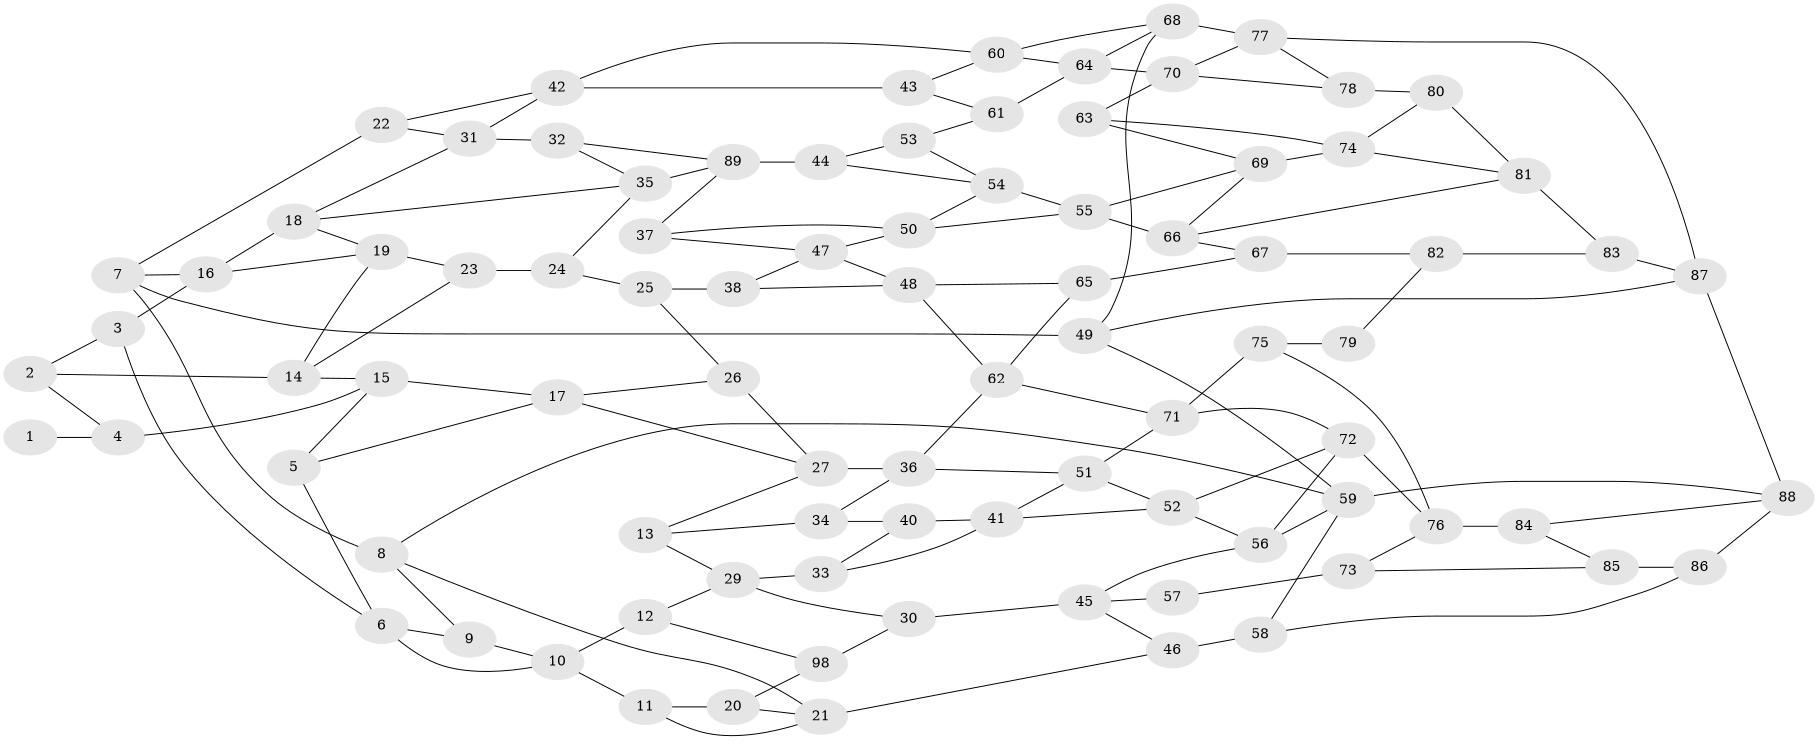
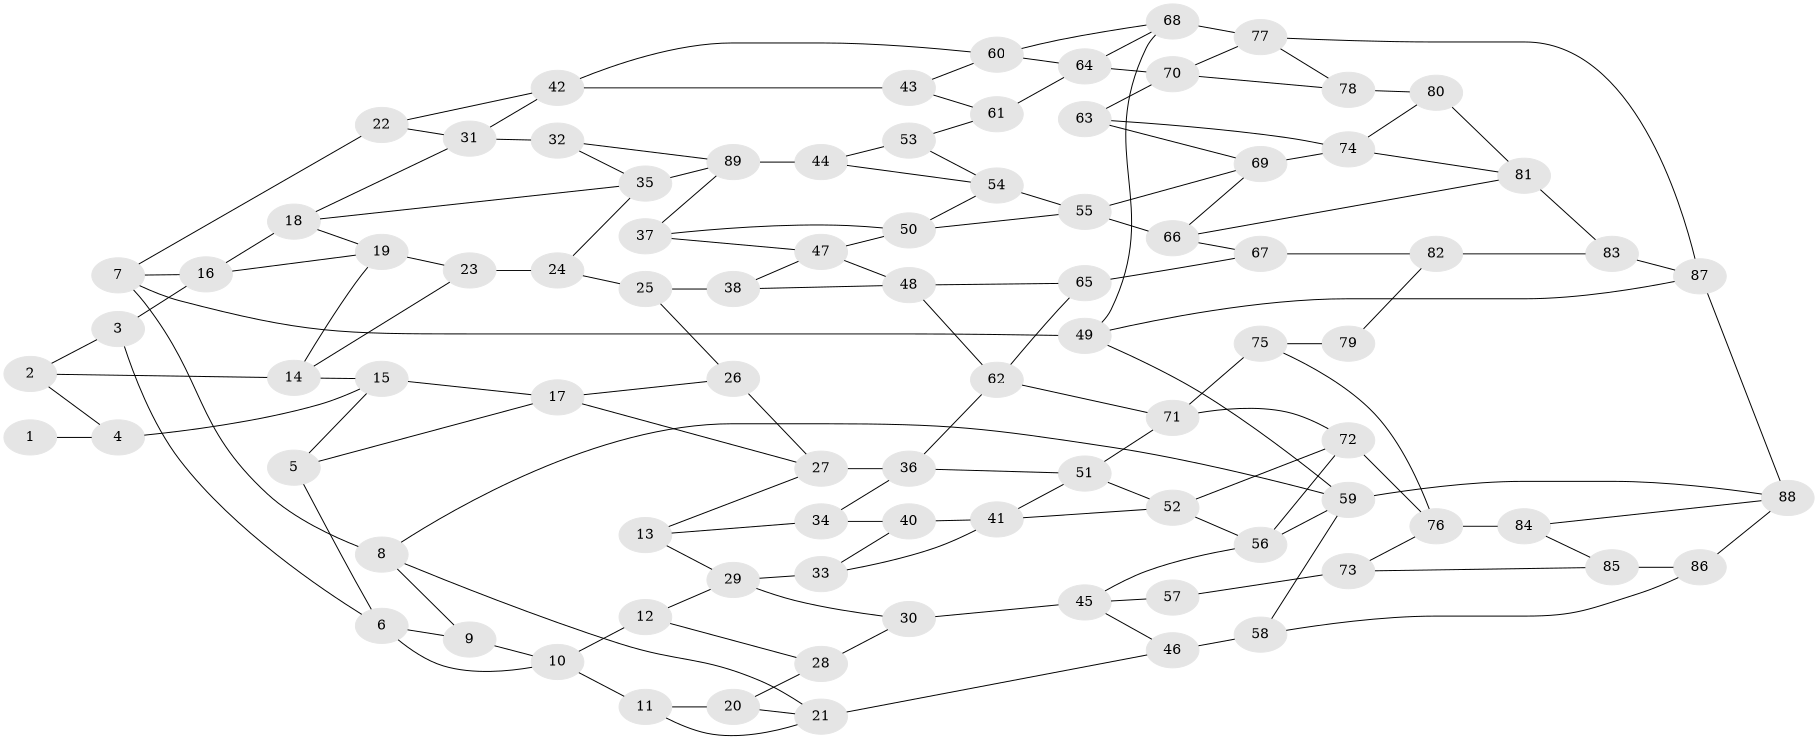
node "98": label "98" -> "28"
